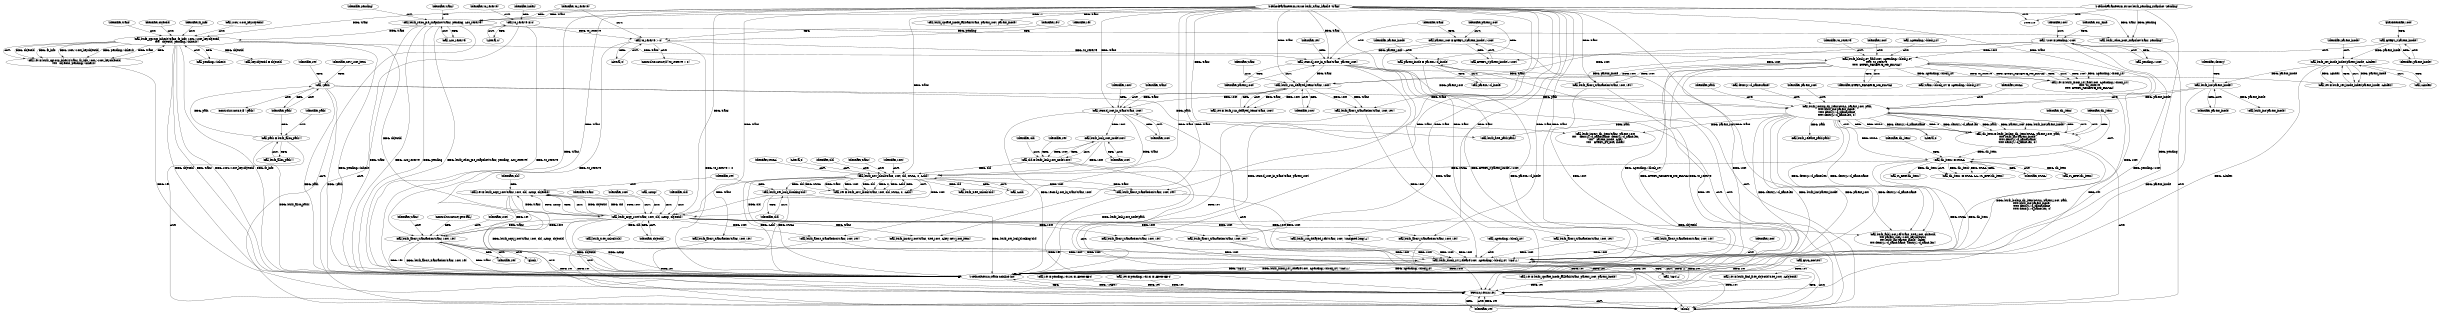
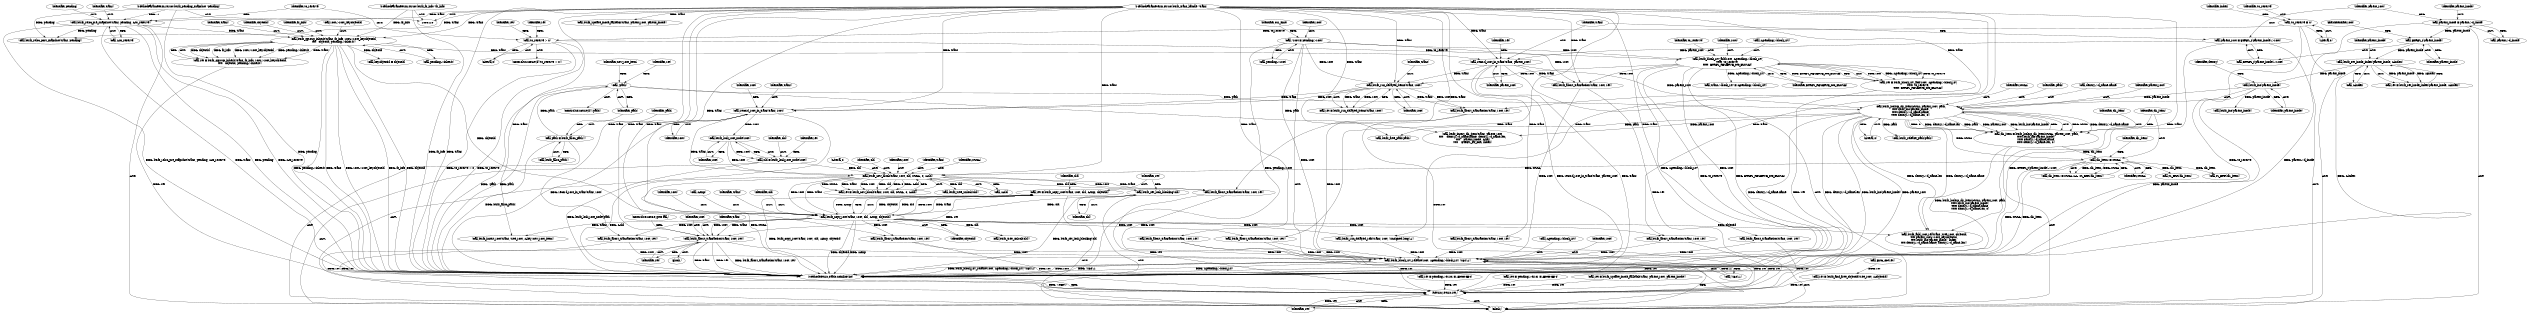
node "(MethodParameterIn,struct btrfs_fs_info *fs_info)": added
edge "(Call,parent_inode = parent->d_inode)" -> "(Call,ret = btrfs_set_inode_index(parent_inode, &index))": now "(Call,parent_inode = parent->d_inode)" -> "(Call,BTRFS_I(parent_inode))"
